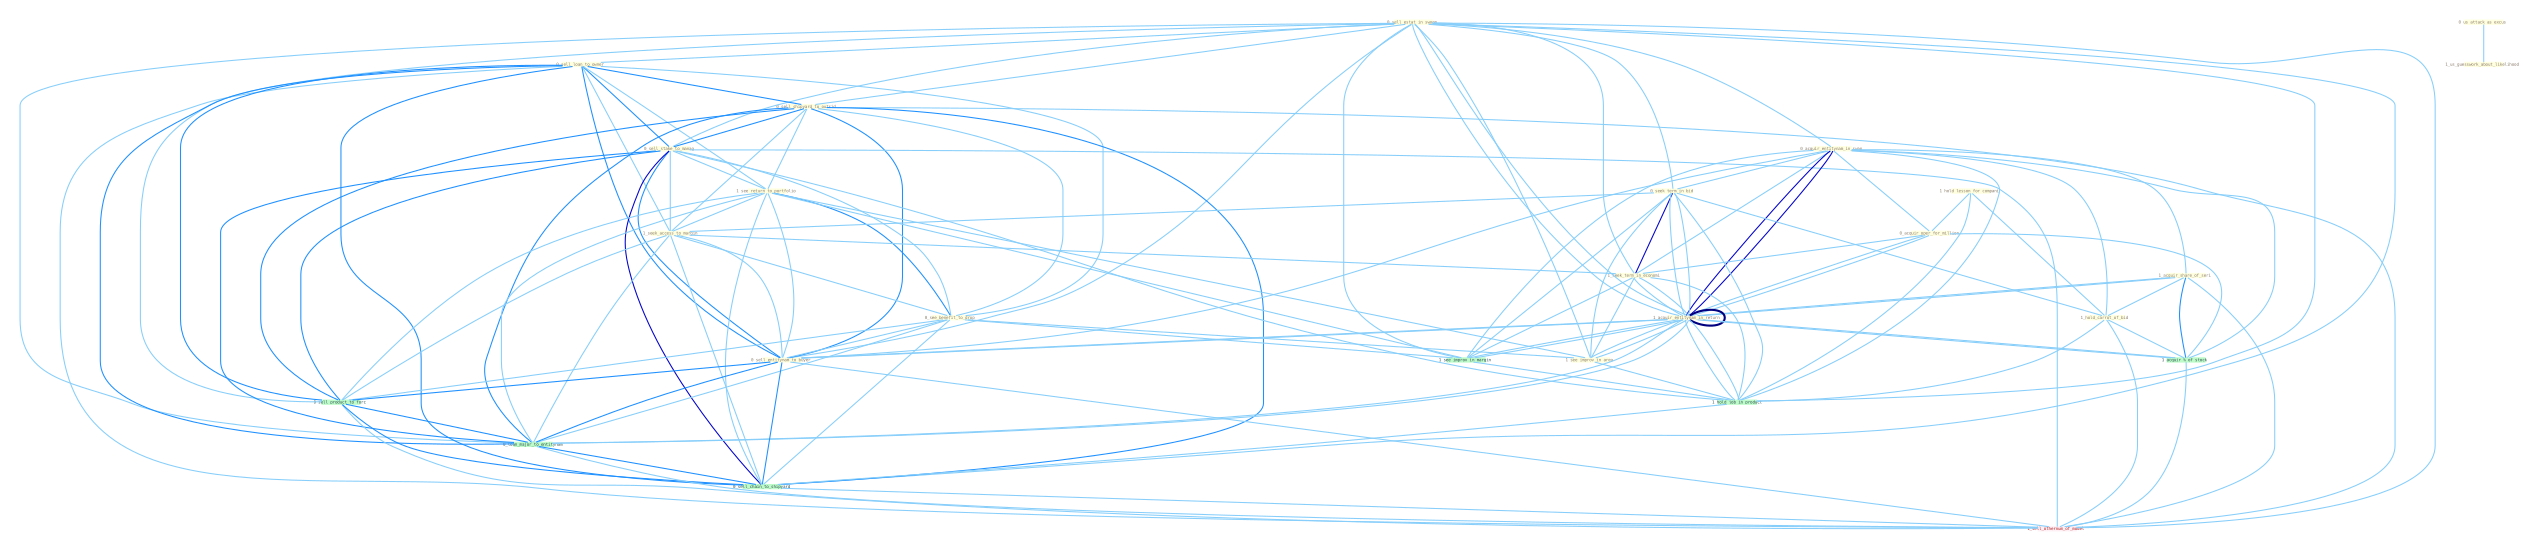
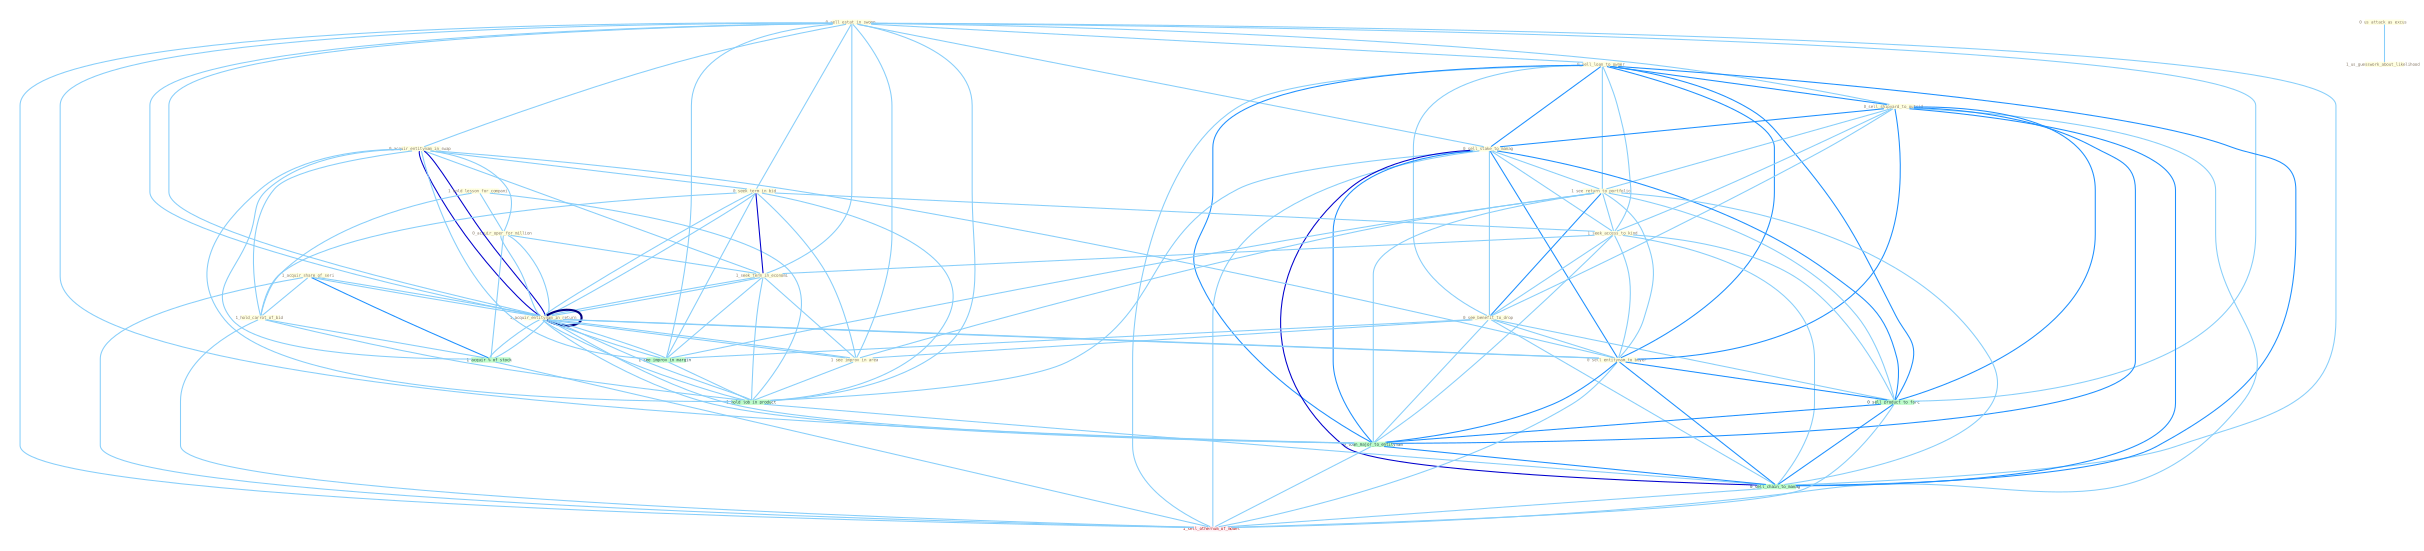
edge "0_acquir_entitynam_in_swap" -- "1_acquir_share_of_seri": removed
node "1_seek_access_to_margin": label "1_seek_access_to_margin" -> "1_seek_access_to_kind"
edge "0_sell_estat_in_swoop" -- "0_sell_entitynam_to_buyer": removed
node "0_sell_chain_to_shipyard": label "0_sell_chain_to_shipyard" -> "0_sell_chain_to_manag"
